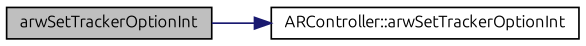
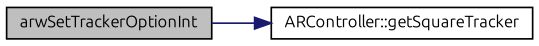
node "ARController::arwSetTrackerOptionInt": label "ARController::arwSetTrackerOptionInt" -> "ARController::getSquareTracker"
